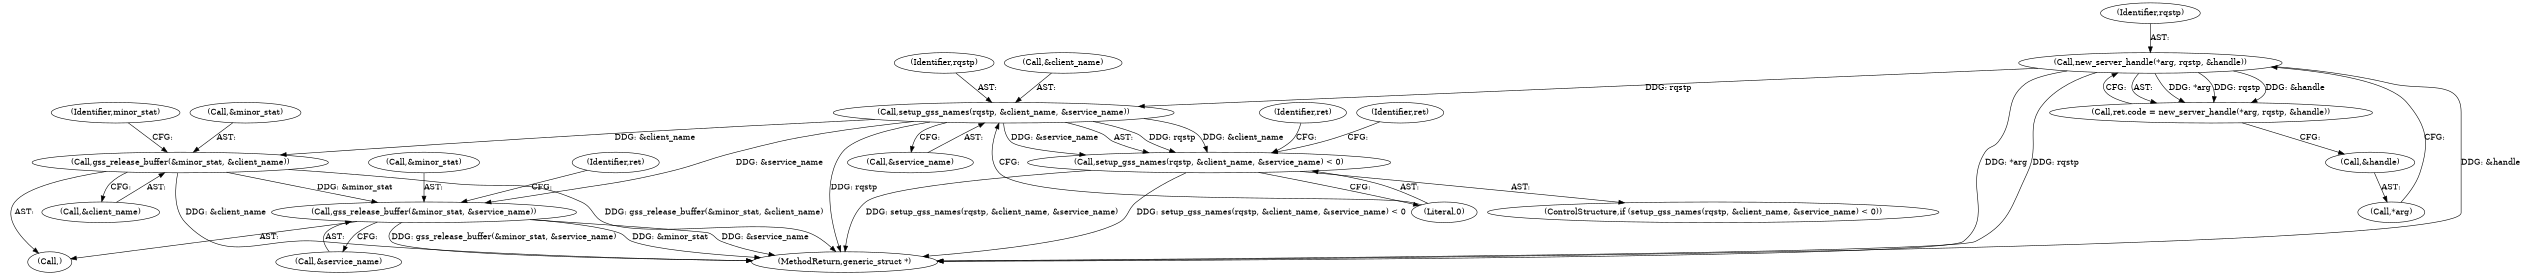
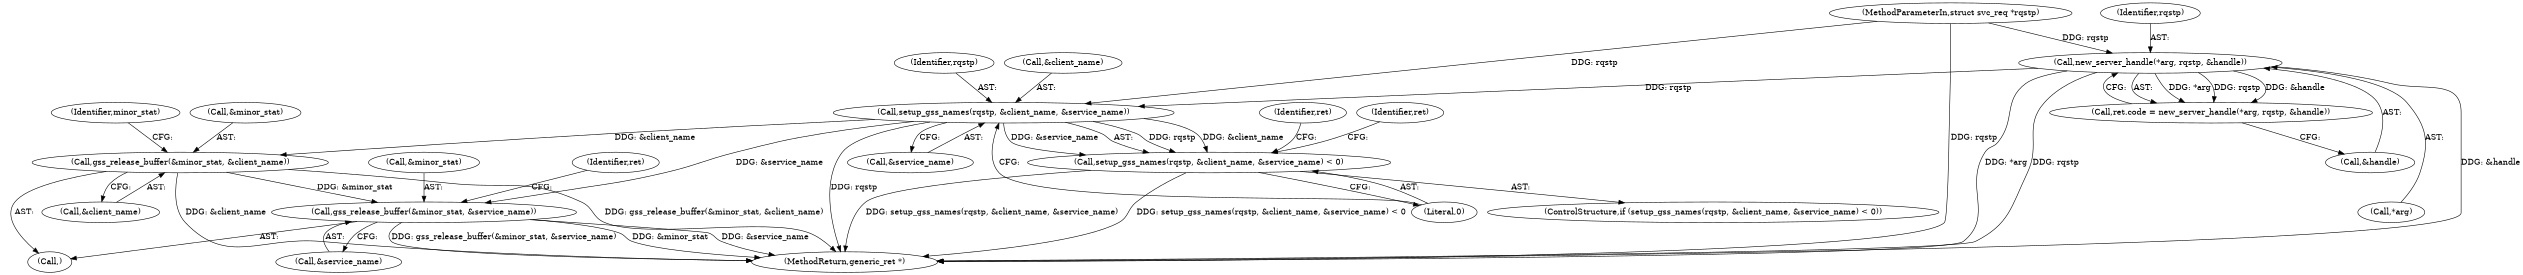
node "(MethodParameterIn,struct svc_req *rqstp)": added
edge "(Call,*arg)" -> "(Call,new_server_handle(*arg, rqstp, &handle))": label "CFG: " -> "AST: "
edge "(Call,&handle)" -> "(Call,*arg)": now "(Call,&handle)" -> "(Call,new_server_handle(*arg, rqstp, &handle))"
node "(MethodReturn,generic_struct *)": label "(MethodReturn,generic_struct *)" -> "(MethodReturn,generic_ret *)"
